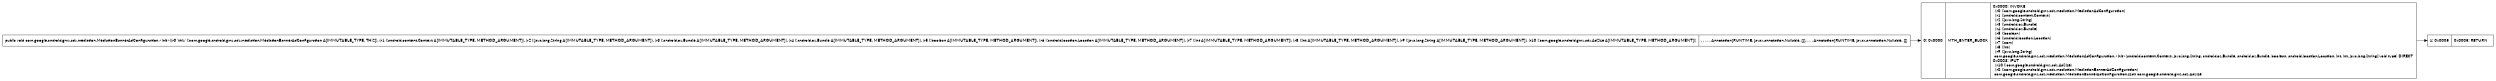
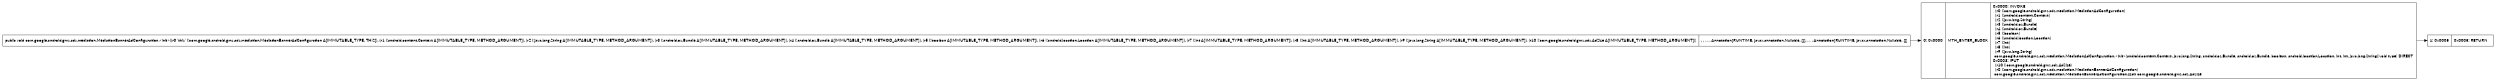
node "0: 0x0000": text "(r7 I:com)" -> "(r7 I:int)"
